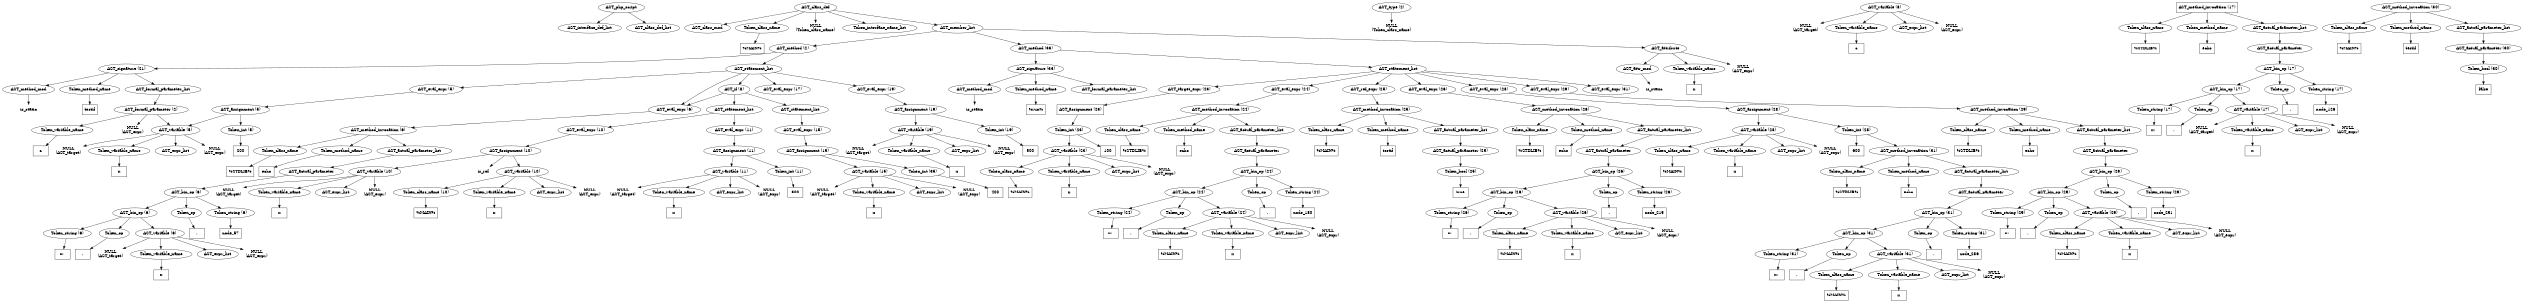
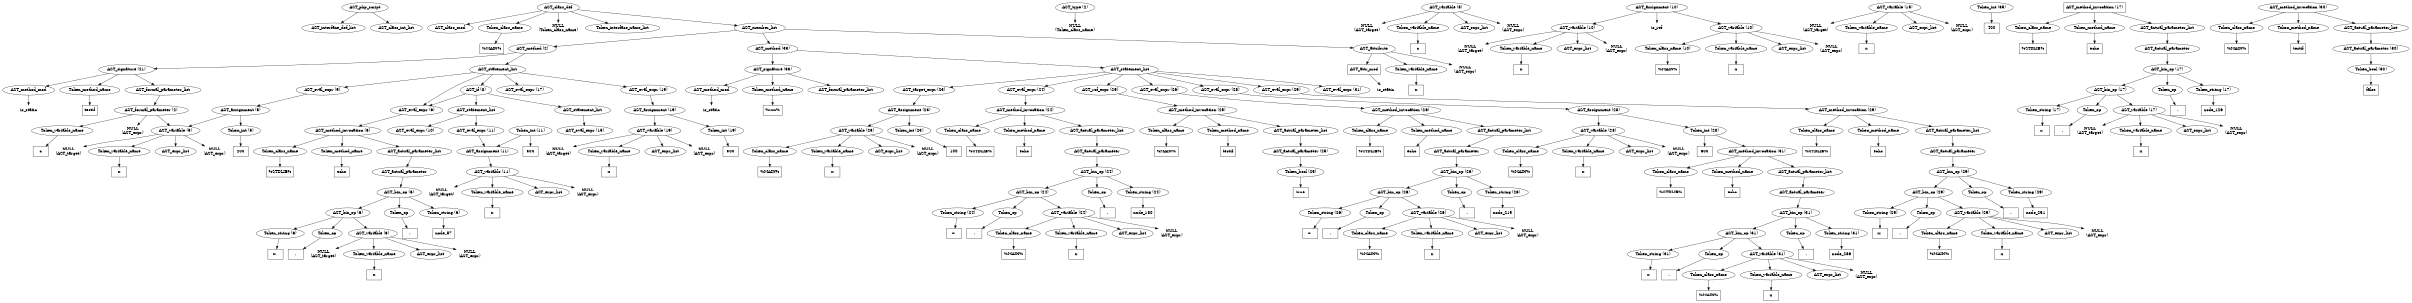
node "AST_class_def_list": label "AST_class_def_list" -> "AST_class_int_list"
node "AST_attr_mod": shape ellipse -> box
node "AST_assignment (23)": shape box -> ellipse
edge "Token_int (23)" -> "AST_variable (23)": now "AST_assignment (23)" -> "AST_variable (23)"
edge "AST_eval_expr (10)" -> "AST_assignment (10)": removed
node "AST_assignment (15)": removed
edge "AST_assignment (11)" -> "Token_int (11)": reversed
